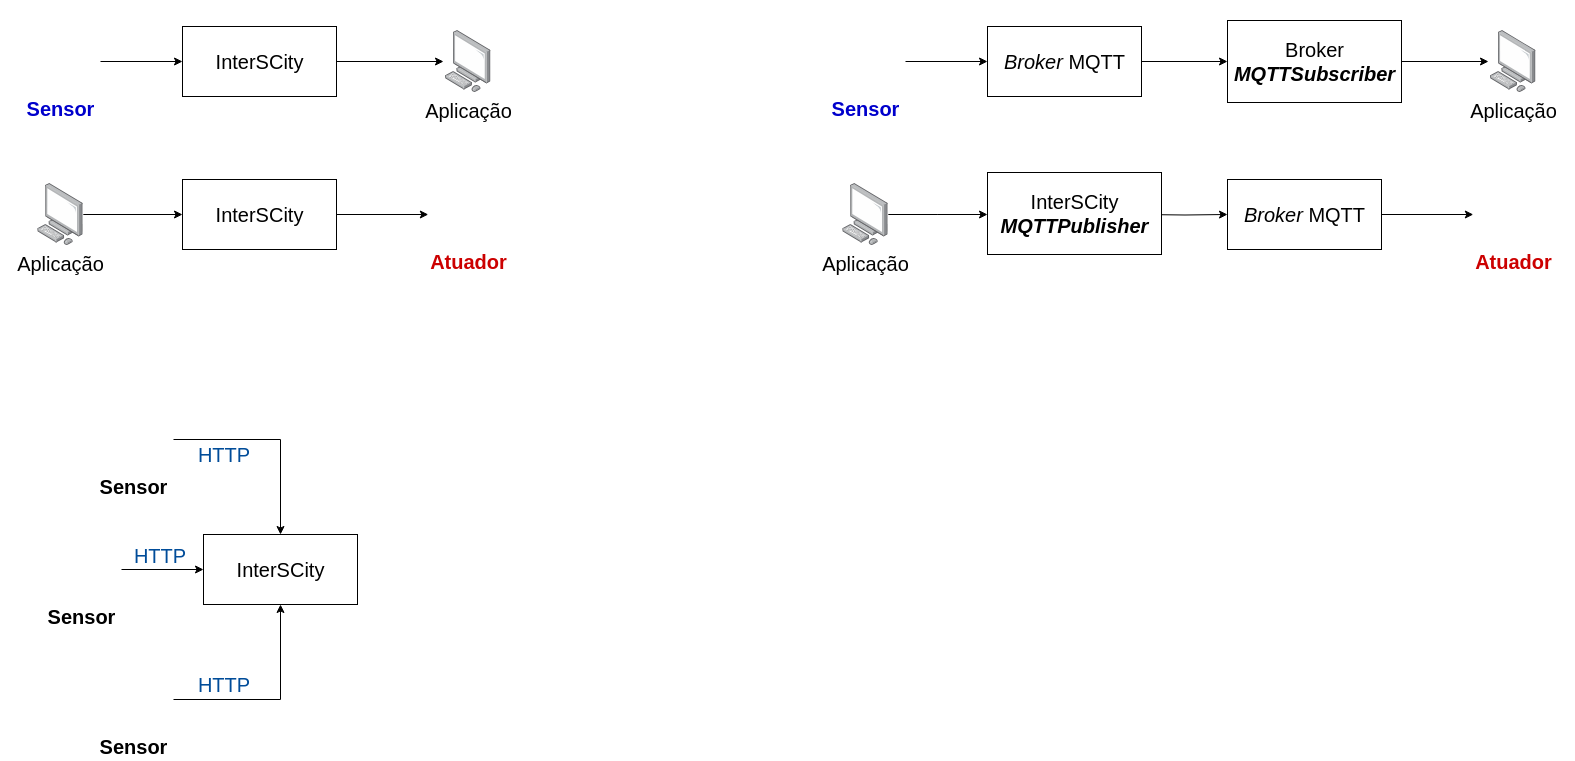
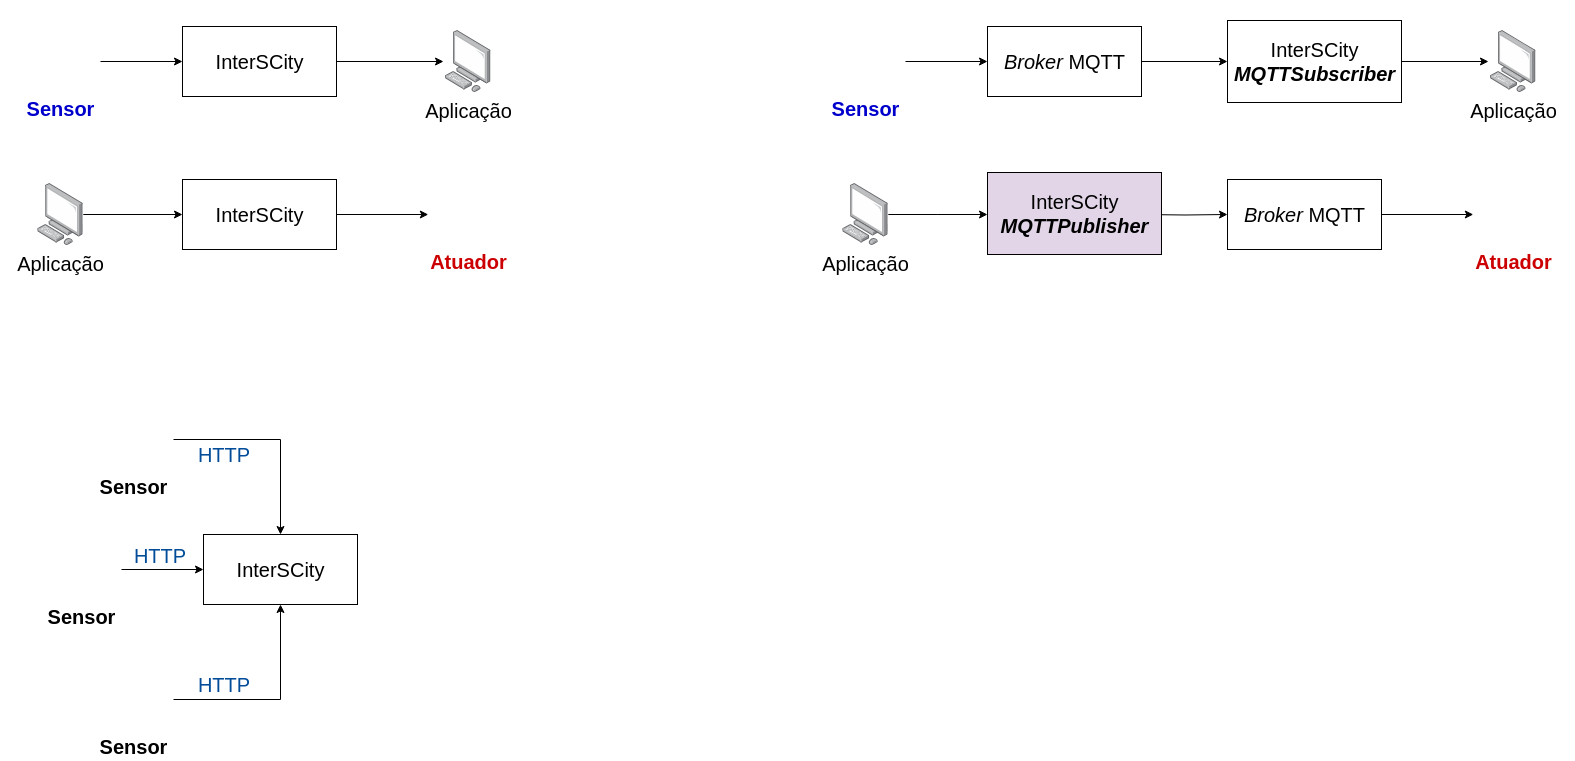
node "Broker MQTTSubscriber": label "Broker MQTTSubscriber" -> "InterSCity MQTTSubscriber"
node "InterSCity MQTTPublisher": fillcolor #ffffff -> #e1d5e7
